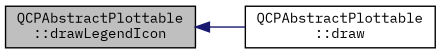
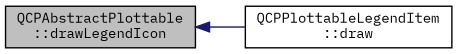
node "QCPAbstractPlottable ::draw": label "QCPAbstractPlottable ::draw" -> "QCPPlottableLegendItem ::draw"
